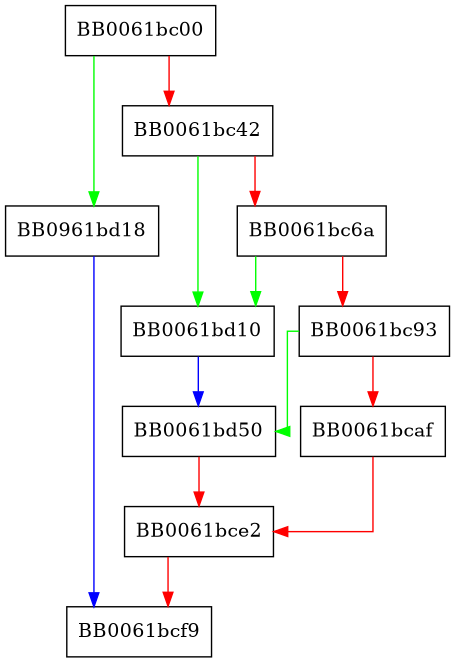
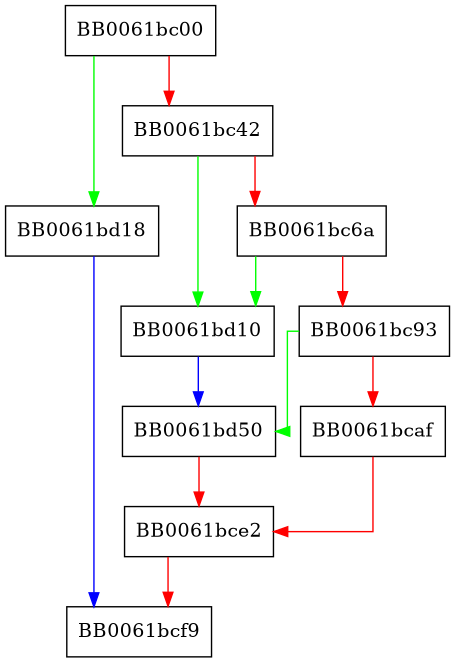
node "BB0961bd18": label "BB0961bd18" -> "BB0061bd18"
